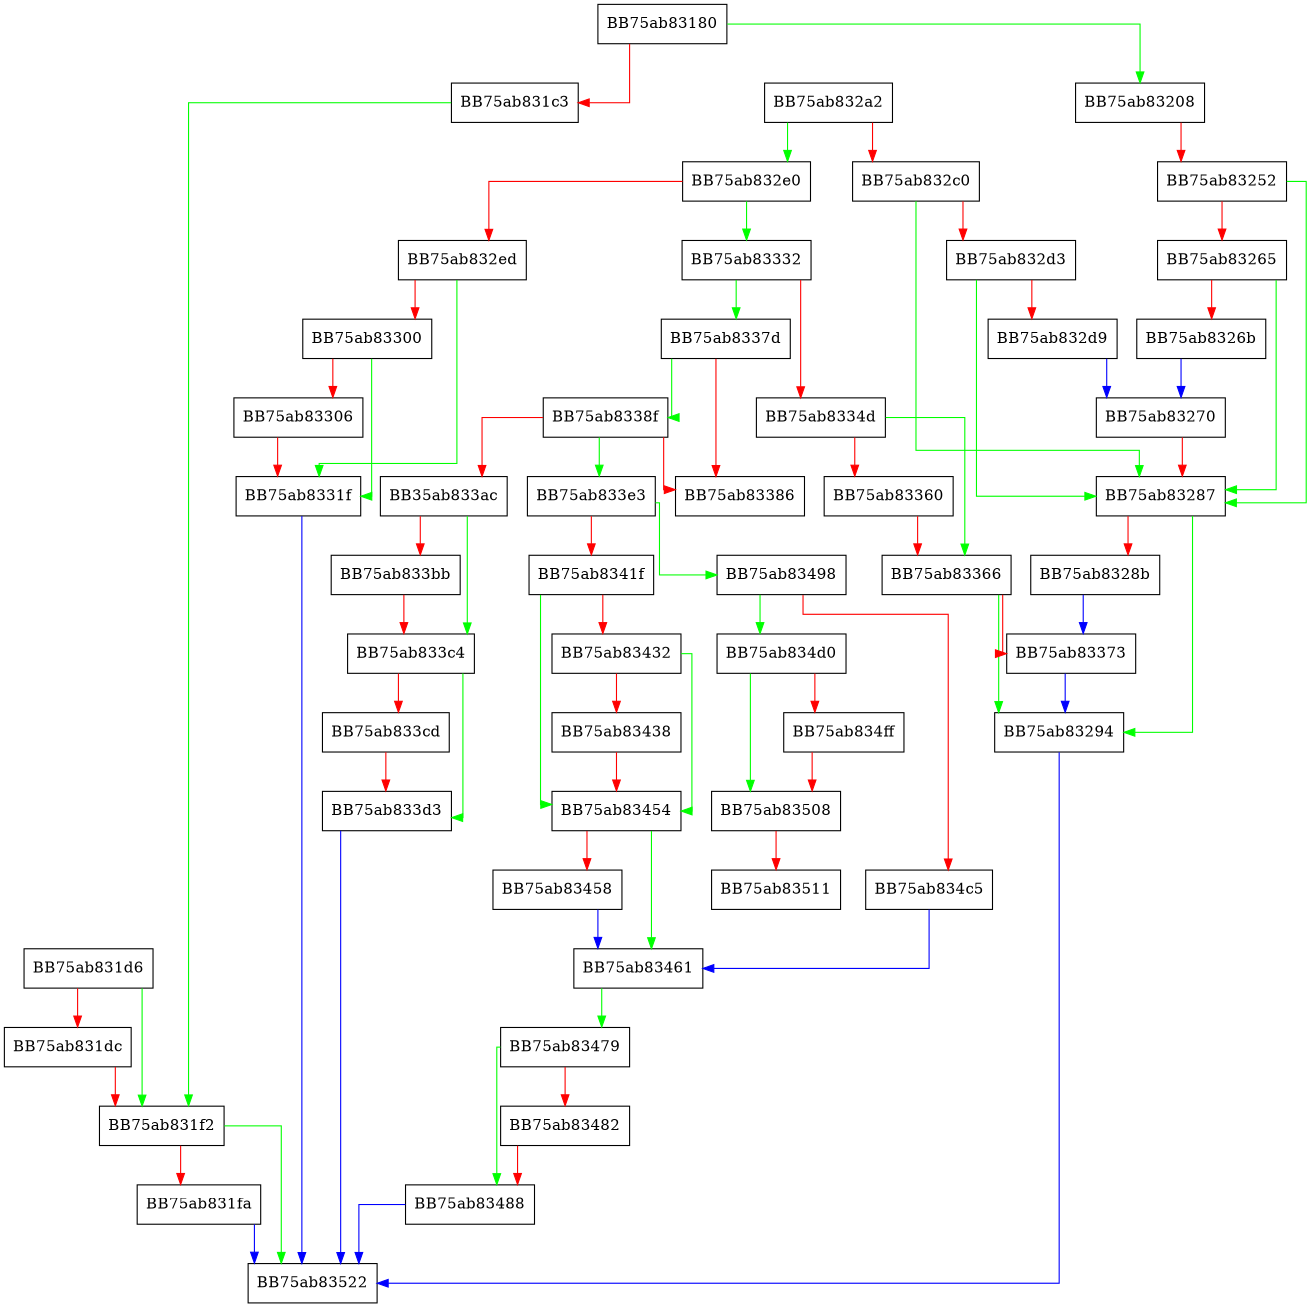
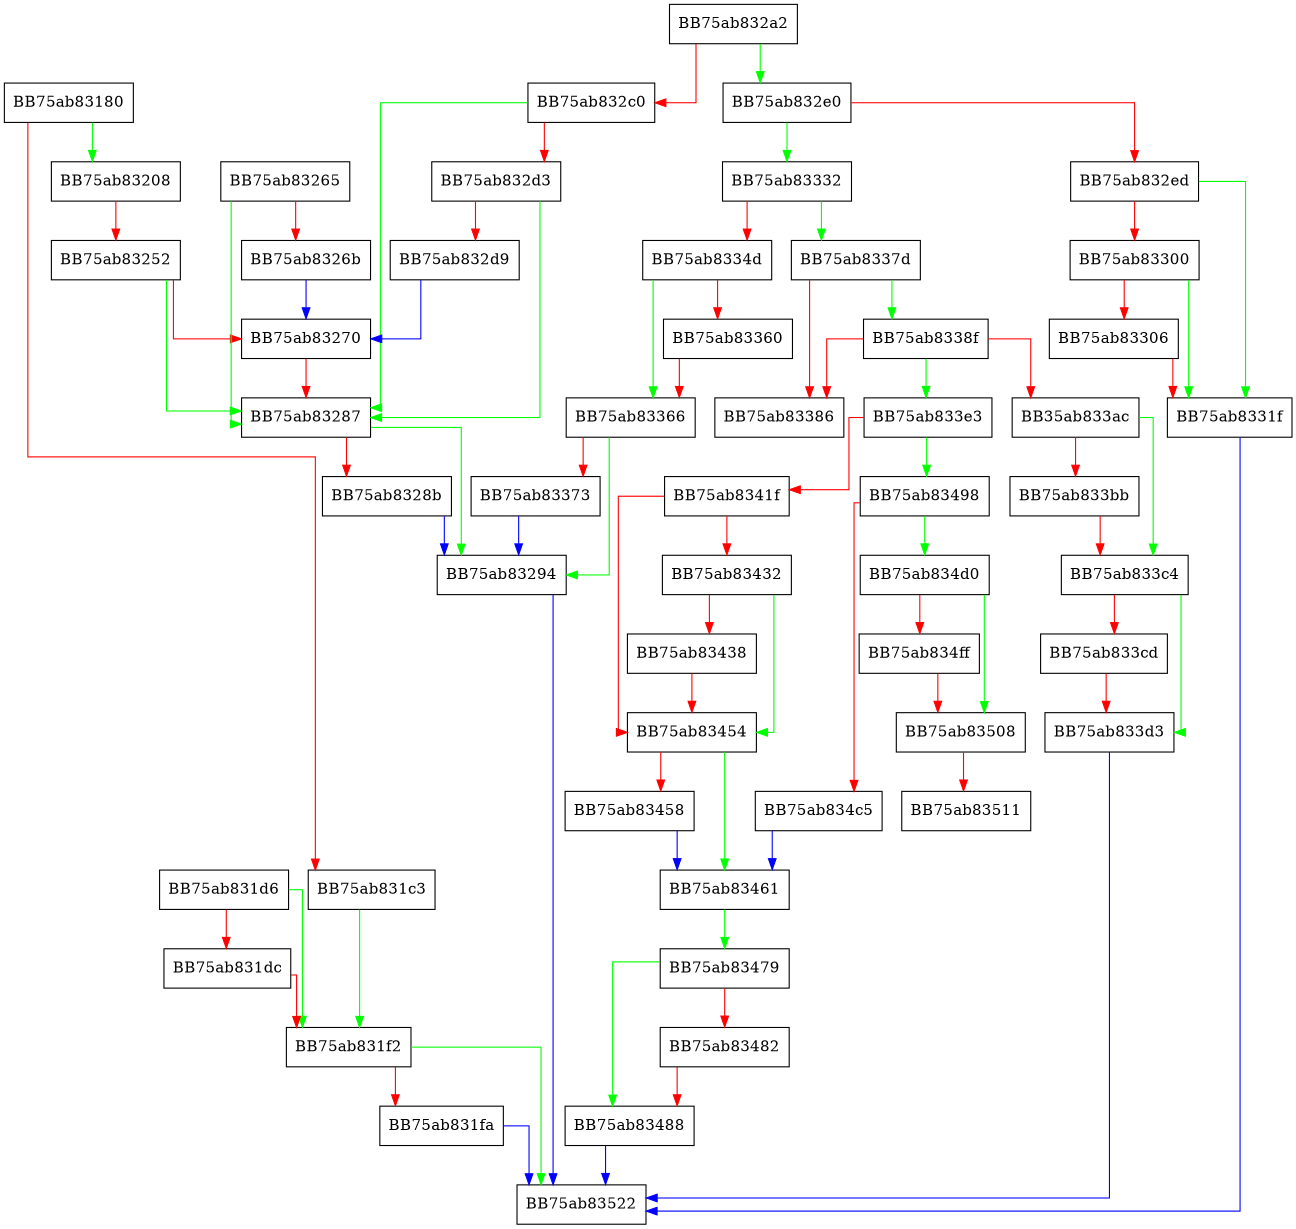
edge "BB75ab83252" -> "BB75ab83265": now "BB75ab83252" -> "BB75ab83270"
edge "BB75ab8328b" -> "BB75ab83373": now "BB75ab8328b" -> "BB75ab83294"
edge "BB75ab8341f" -> "BB75ab83454": color green -> red
